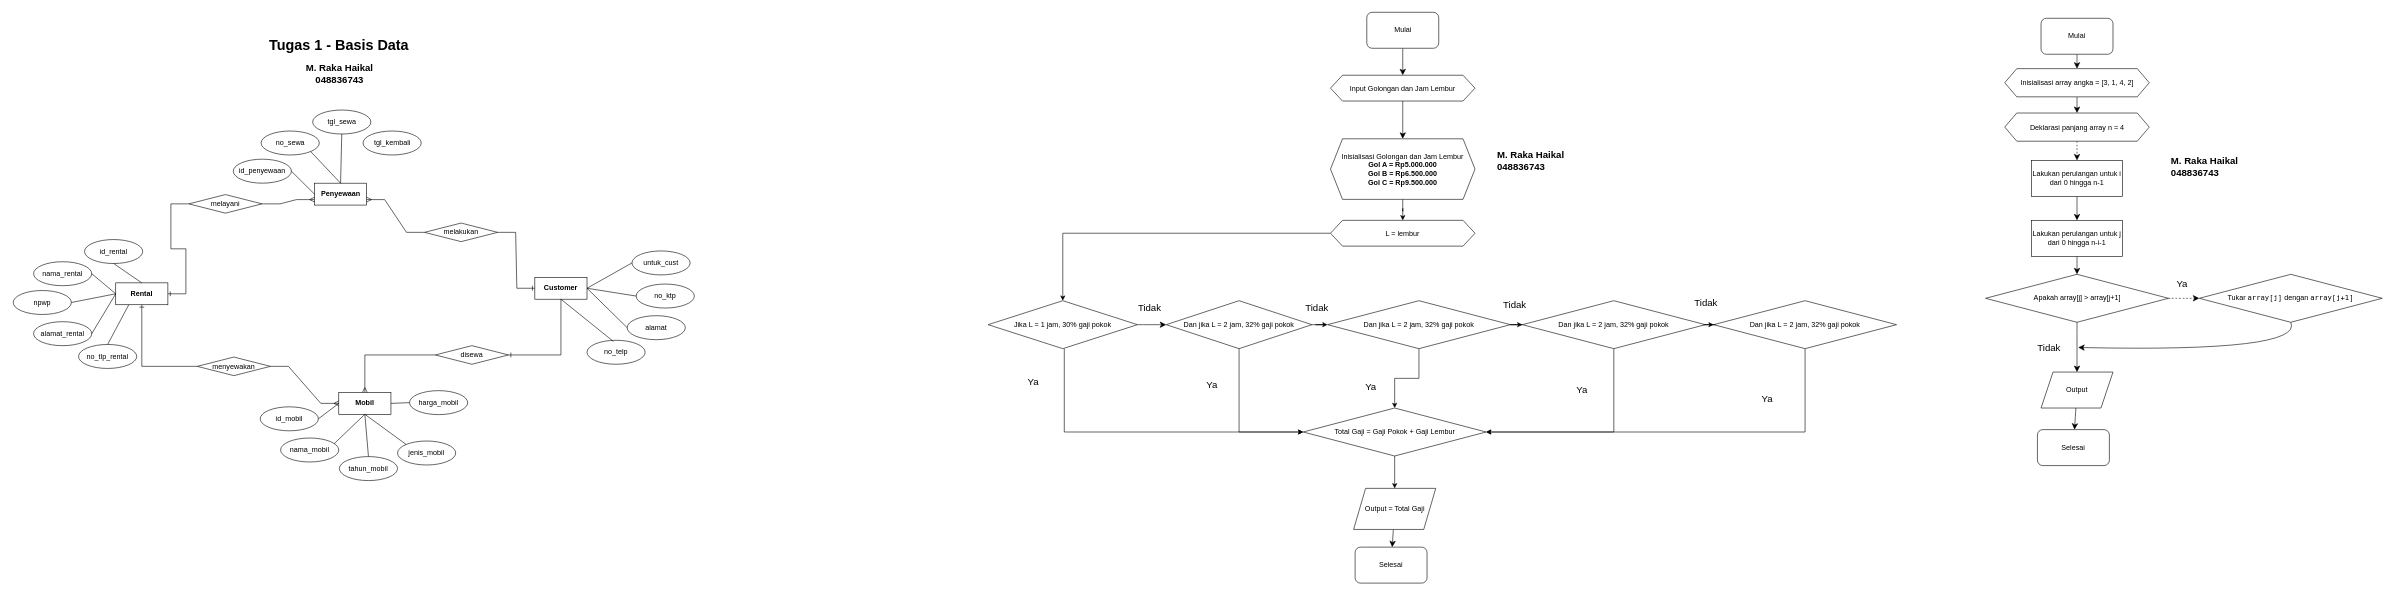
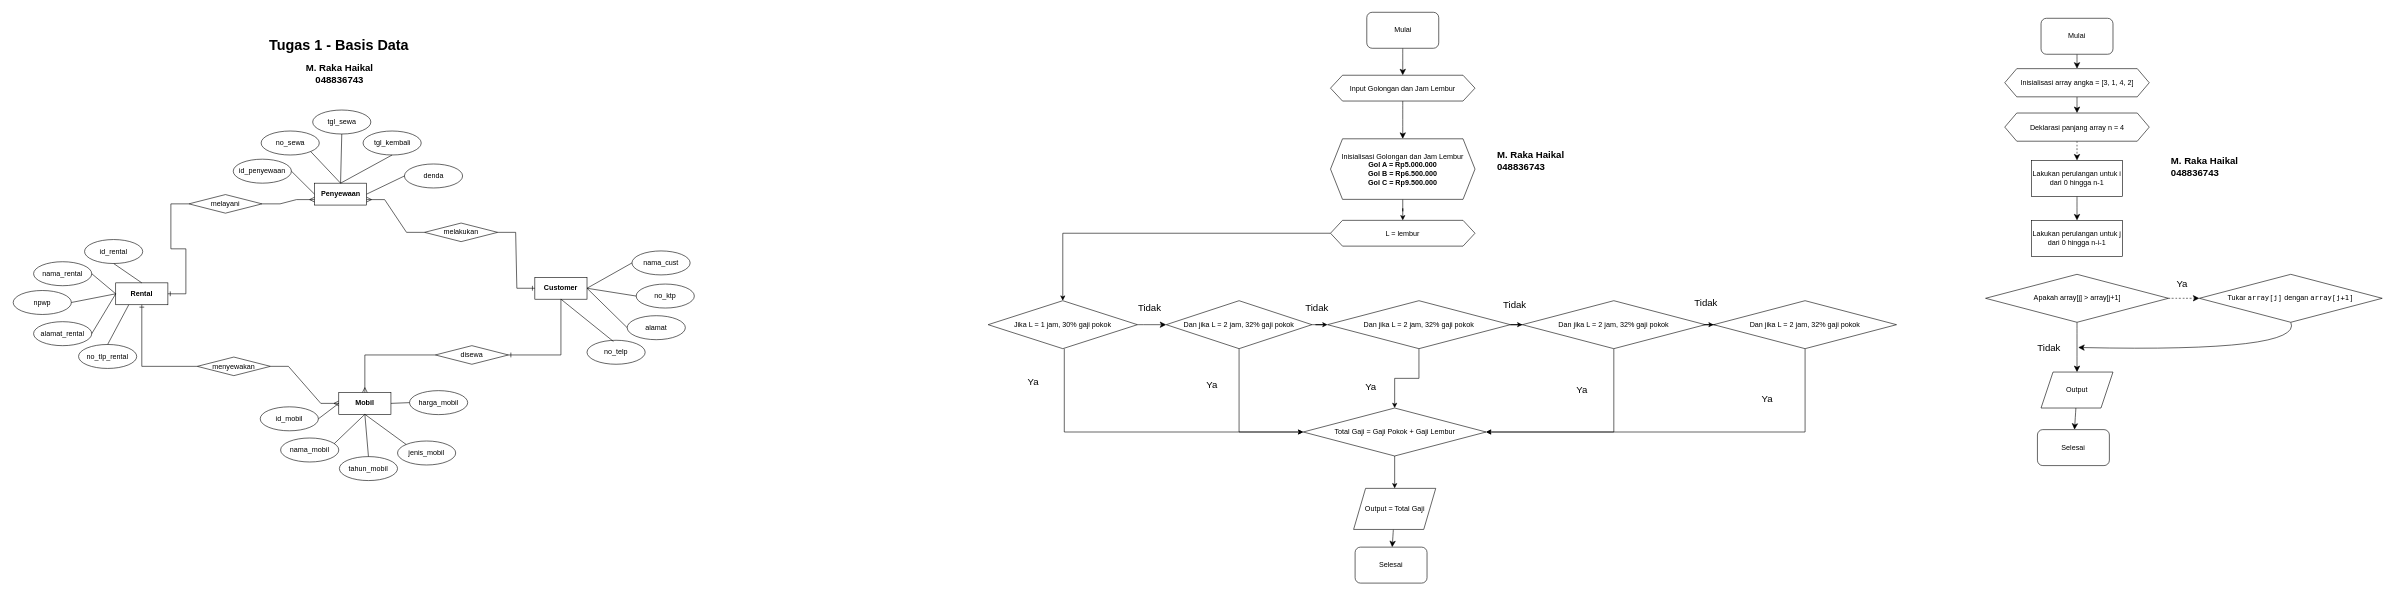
edge "tgl_kembali" -- "Penyewaan": added
node "denda": added
edge "denda" -- "Penyewaan": added
node "untuk_cust": label "untuk_cust" -> "nama_cust"
edge "Lakukan perulangan untuk j dari 0 hingga n-i-1" -> "Apakah array[j] > array[j+1]": removed
